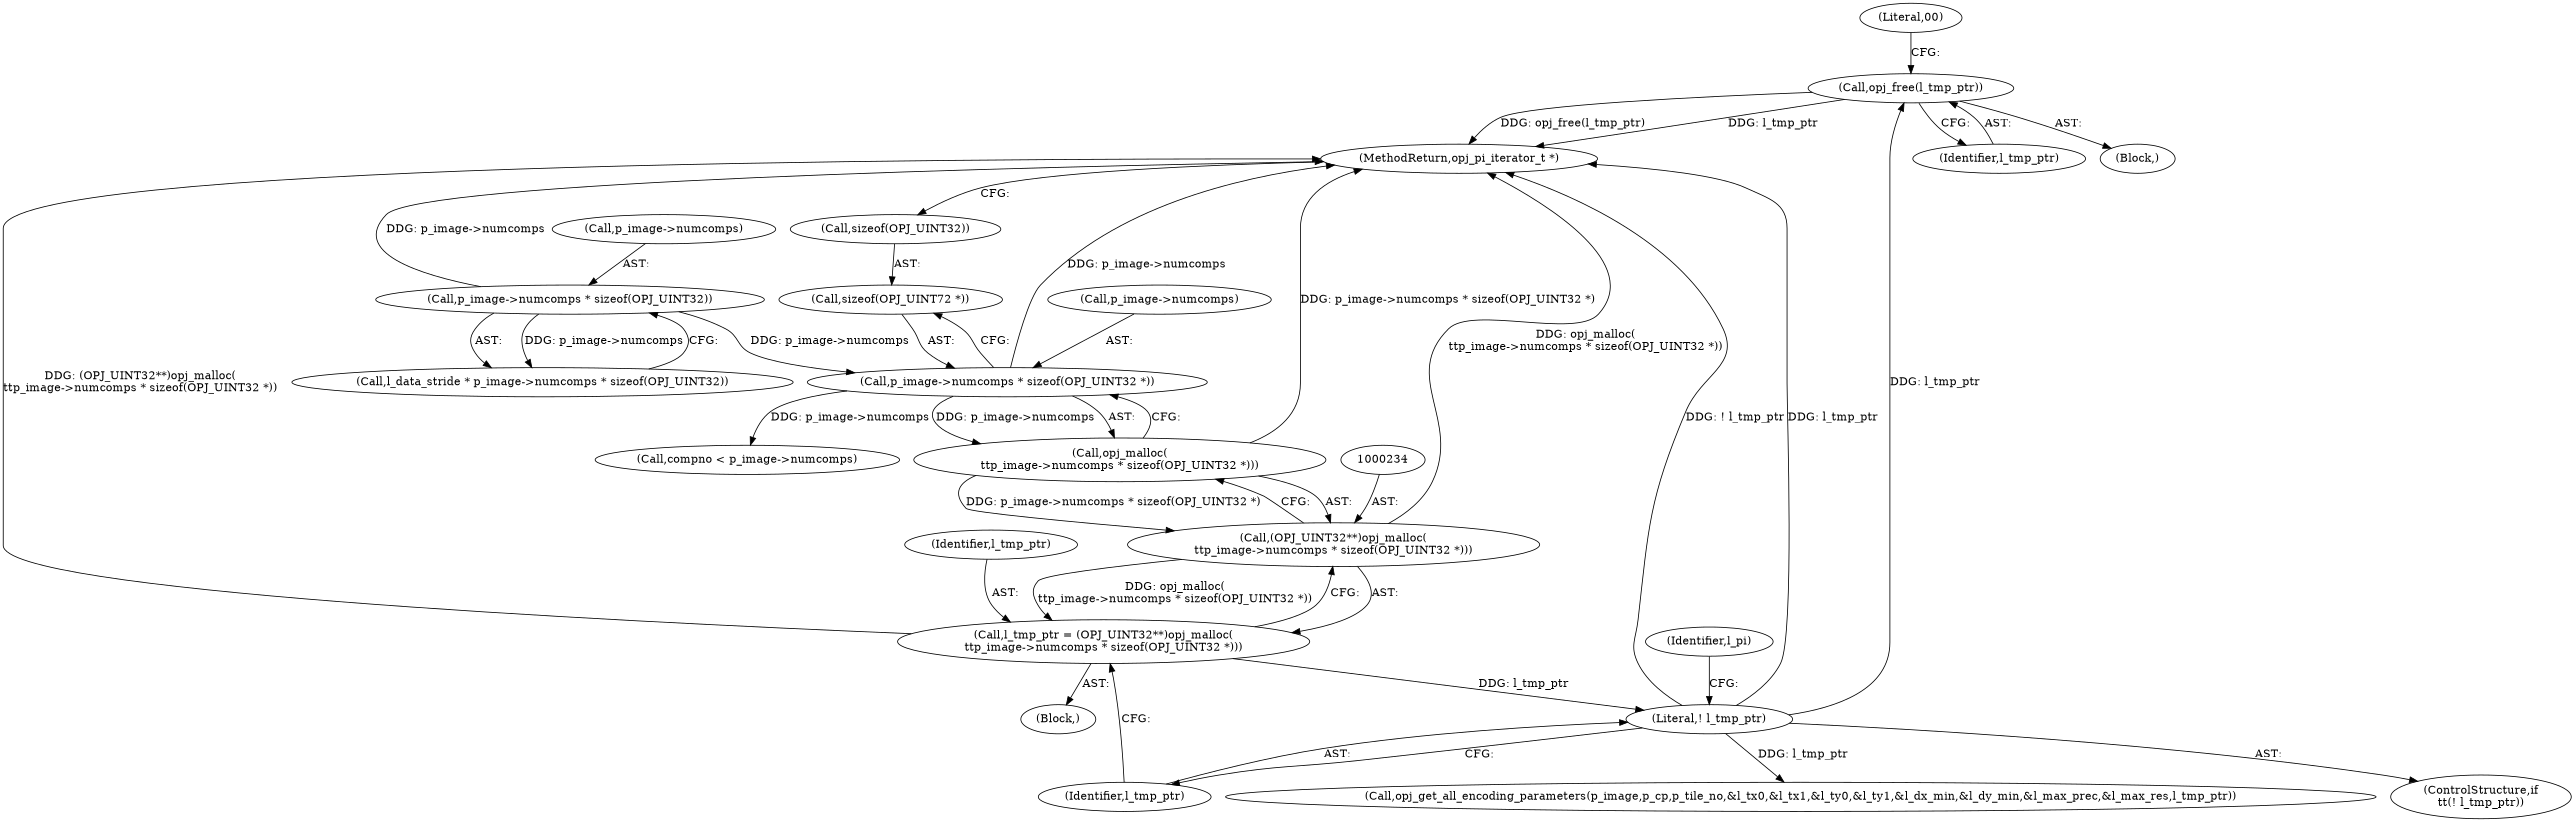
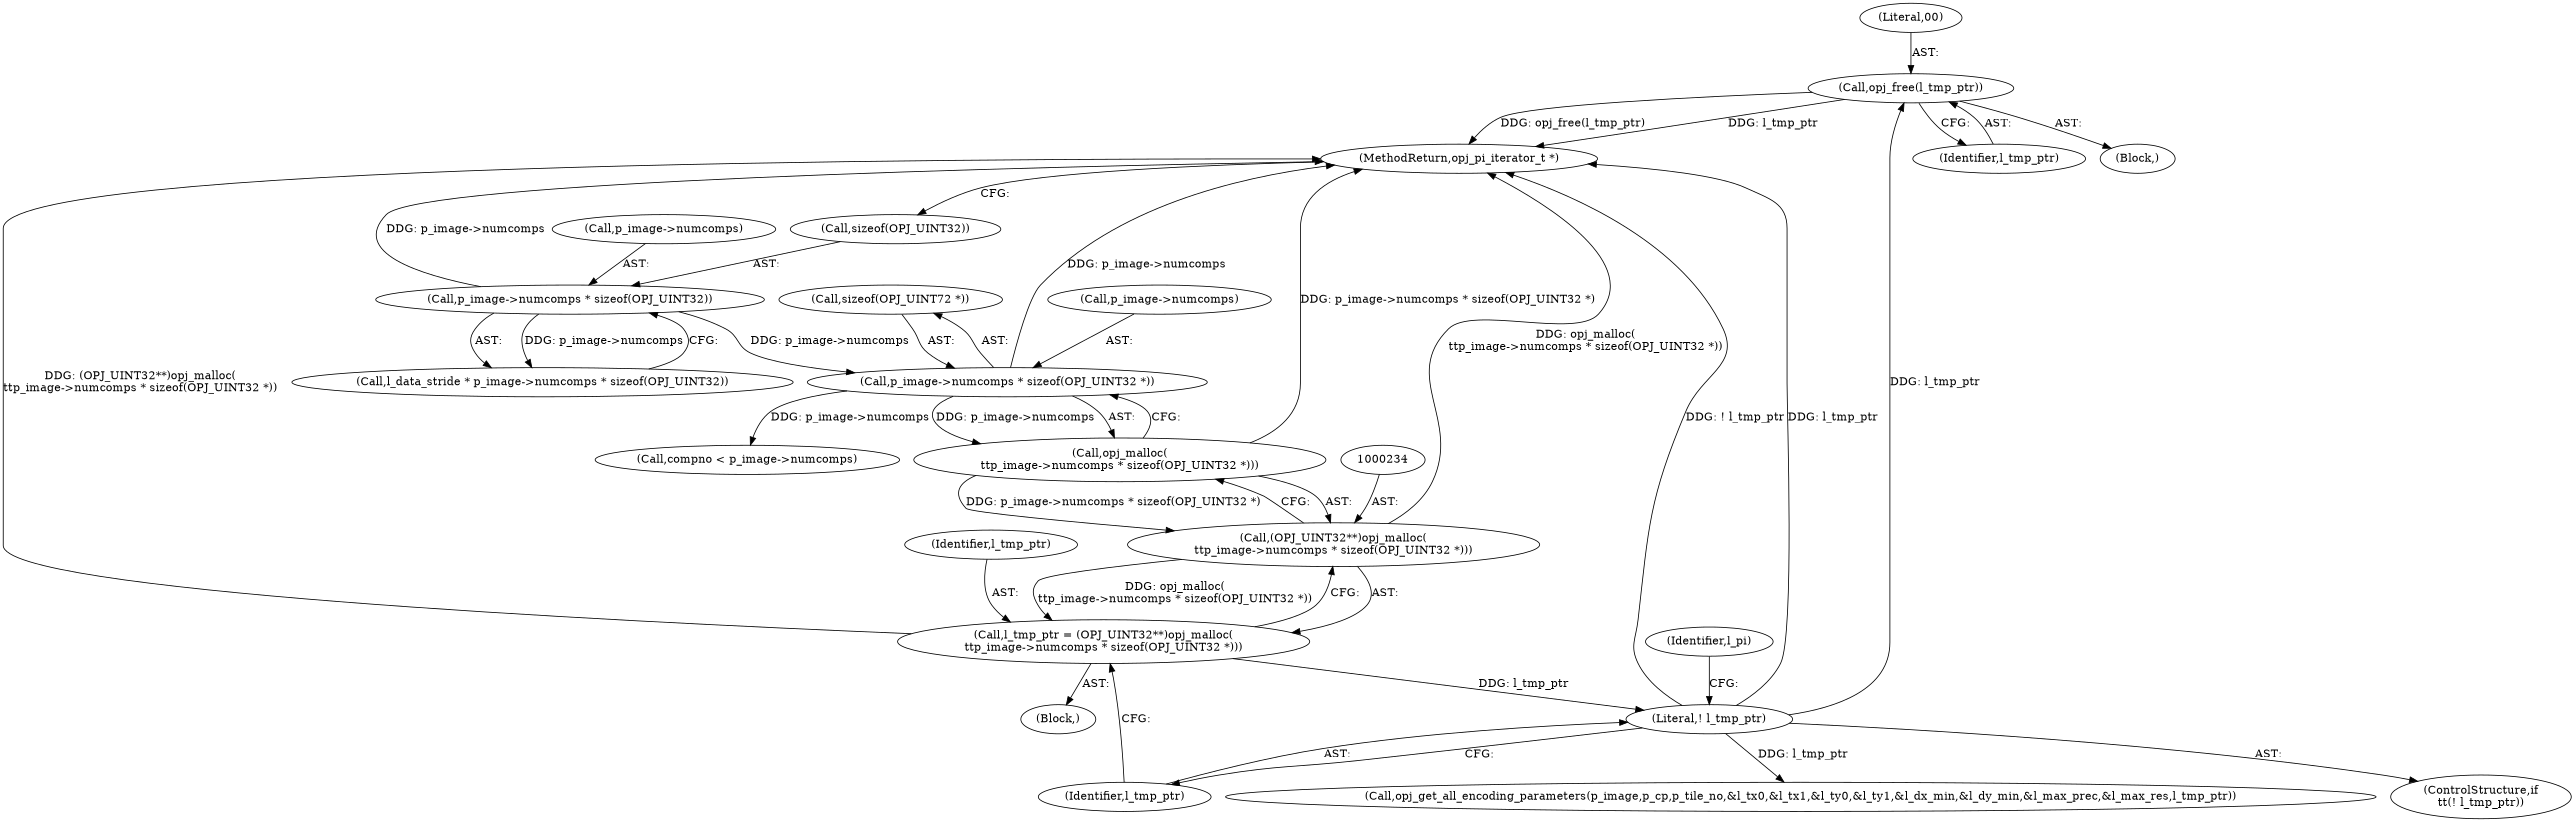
edge "(Literal,00)" -> "(Call,opj_free(l_tmp_ptr))": label "CFG: " -> "AST: "
edge "(Call,sizeof(OPJ_UINT32))" -> "(Call,sizeof(OPJ_UINT72 *))": now "(Call,sizeof(OPJ_UINT32))" -> "(Call,p_image->numcomps * sizeof(OPJ_UINT32))"
edge "(Call,p_image->numcomps * sizeof(OPJ_UINT32 *))" -> "(Call,sizeof(OPJ_UINT72 *))": label "CFG: " -> "AST: "
